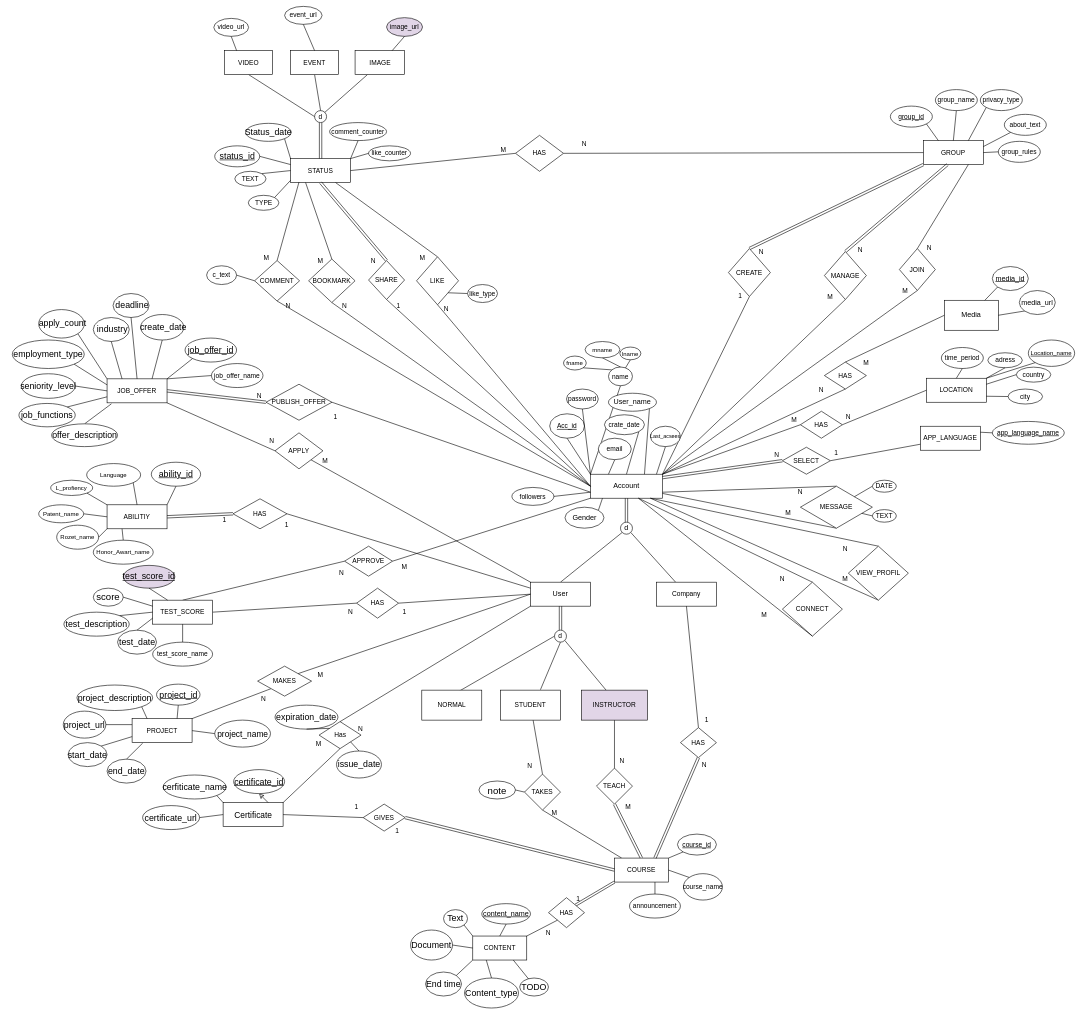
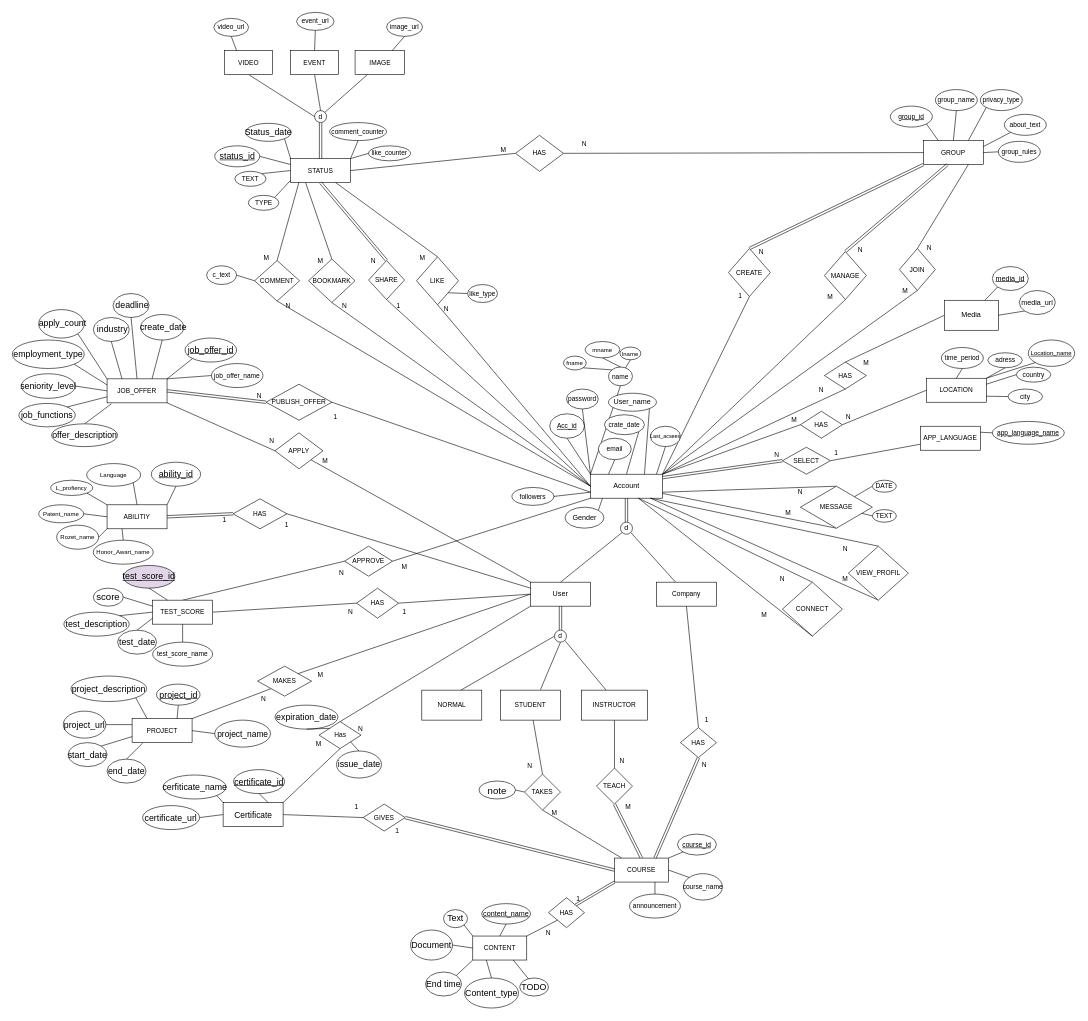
node "event_url": moved (303, 15) -> (315, 21)
node "image_url": fillcolor #e1d5e7 -> #ffffff
node "project_description": moved (115, 698) -> (109, 689)
node "INSTRUCTOR": fillcolor #e1d5e7 -> #ffffff
edge "Certificate" -> "certificate_id": arrowhead classic -> none
